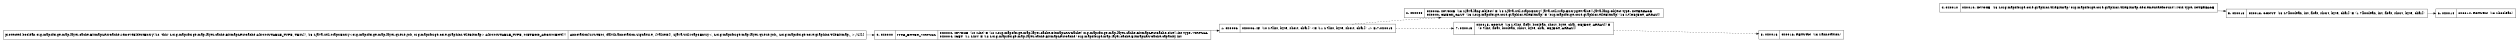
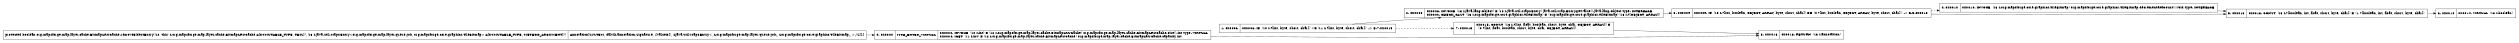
node "3: 0x000e": added
node "6: 0x0014": text "0x0014: RETURN  (r3 I:boolean)" -> "0x0014: VIRTUAL  (r3 I:boolean)"
edge "1: 0x0006" -> "2: 0x0008": style dashed -> solid
edge "0: 0x0000" -> "1: 0x0006": now "0: 0x0000" -> "8: 0x0016"
edge "7: 0x0015" -> "8: 0x0016": style dashed -> solid
